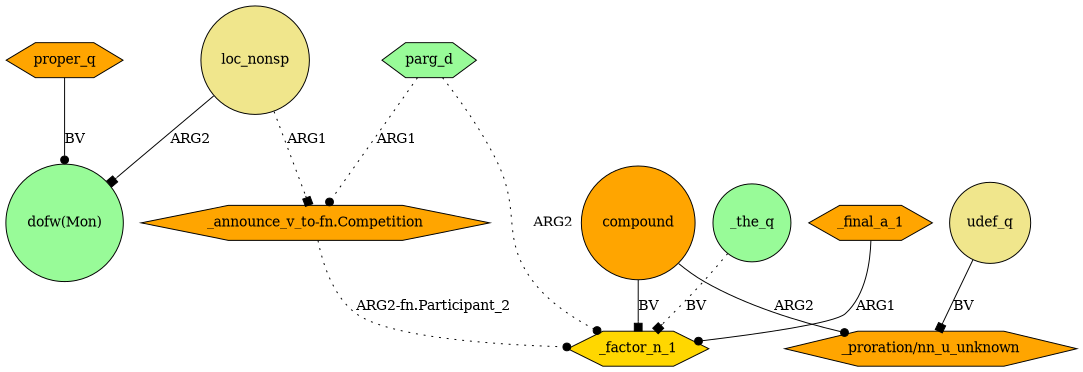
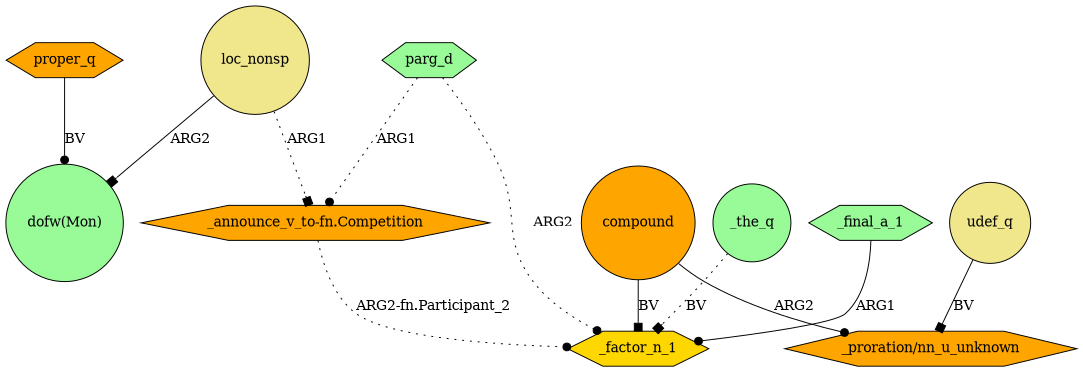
node "_final_a_1": fillcolor orange -> palegreen
